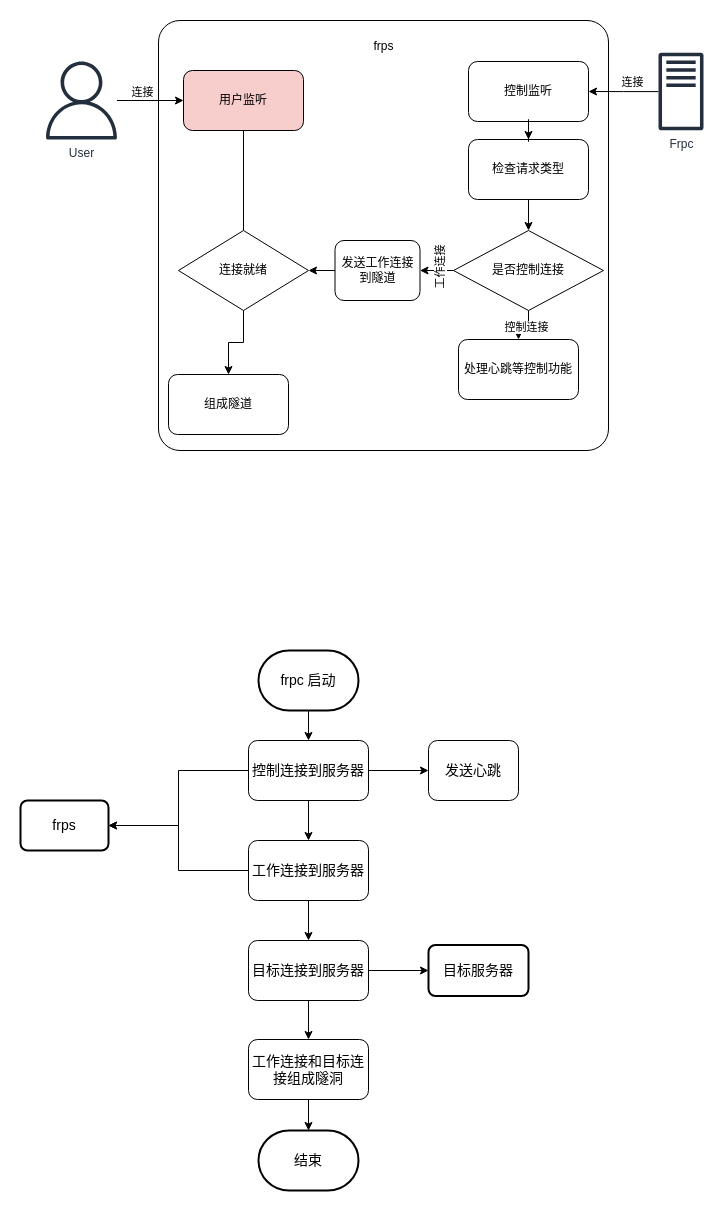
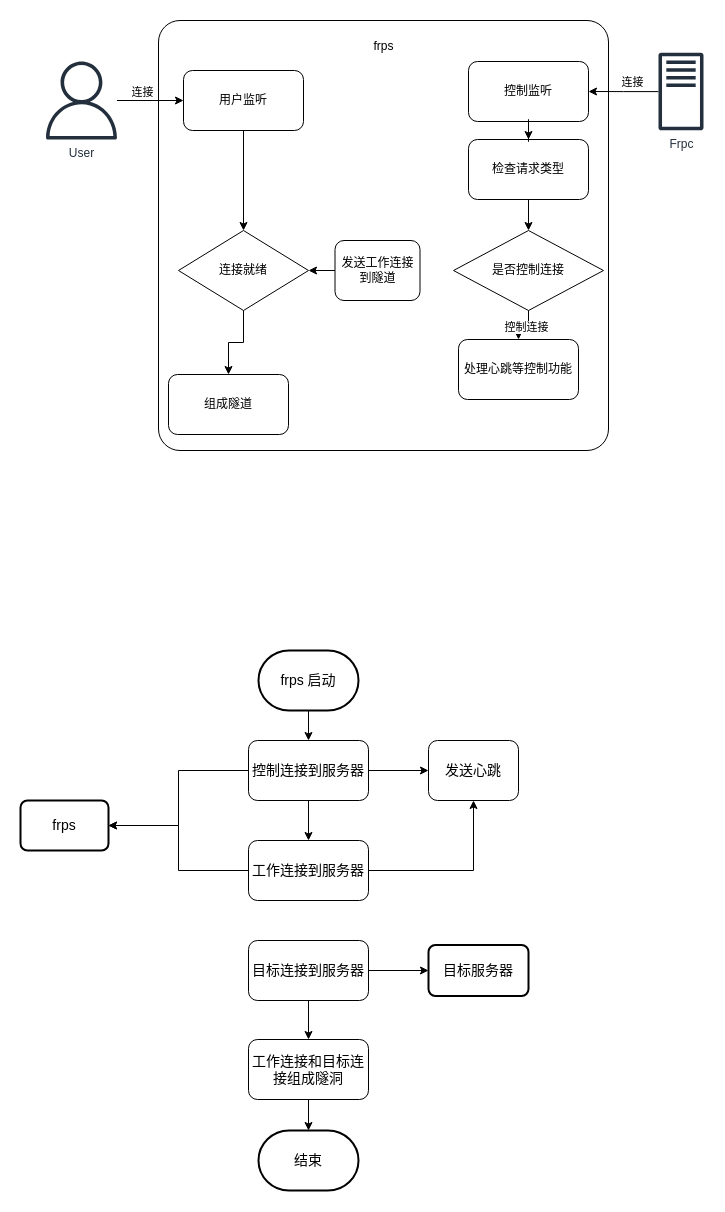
node "用户监听": fillcolor #f8cecc -> #ffffff
edge "用户监听" -- "连接就绪": arrowhead none -> classic
edge "是否控制连接" -> "发送工作连接到隧道": removed, label "工作连接"
node "frpc 启动": label "frpc 启动" -> "frps 启动"
edge "工作连接到服务器" -> "目标连接到服务器": now "工作连接到服务器" -> "发送心跳"
